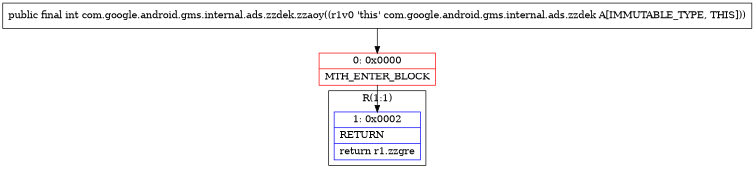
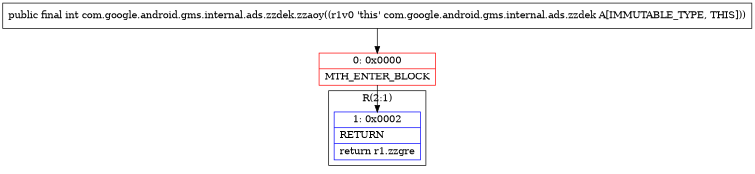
cluster "R(1:1)": label "R(1:1)" -> "R(2:1)"
